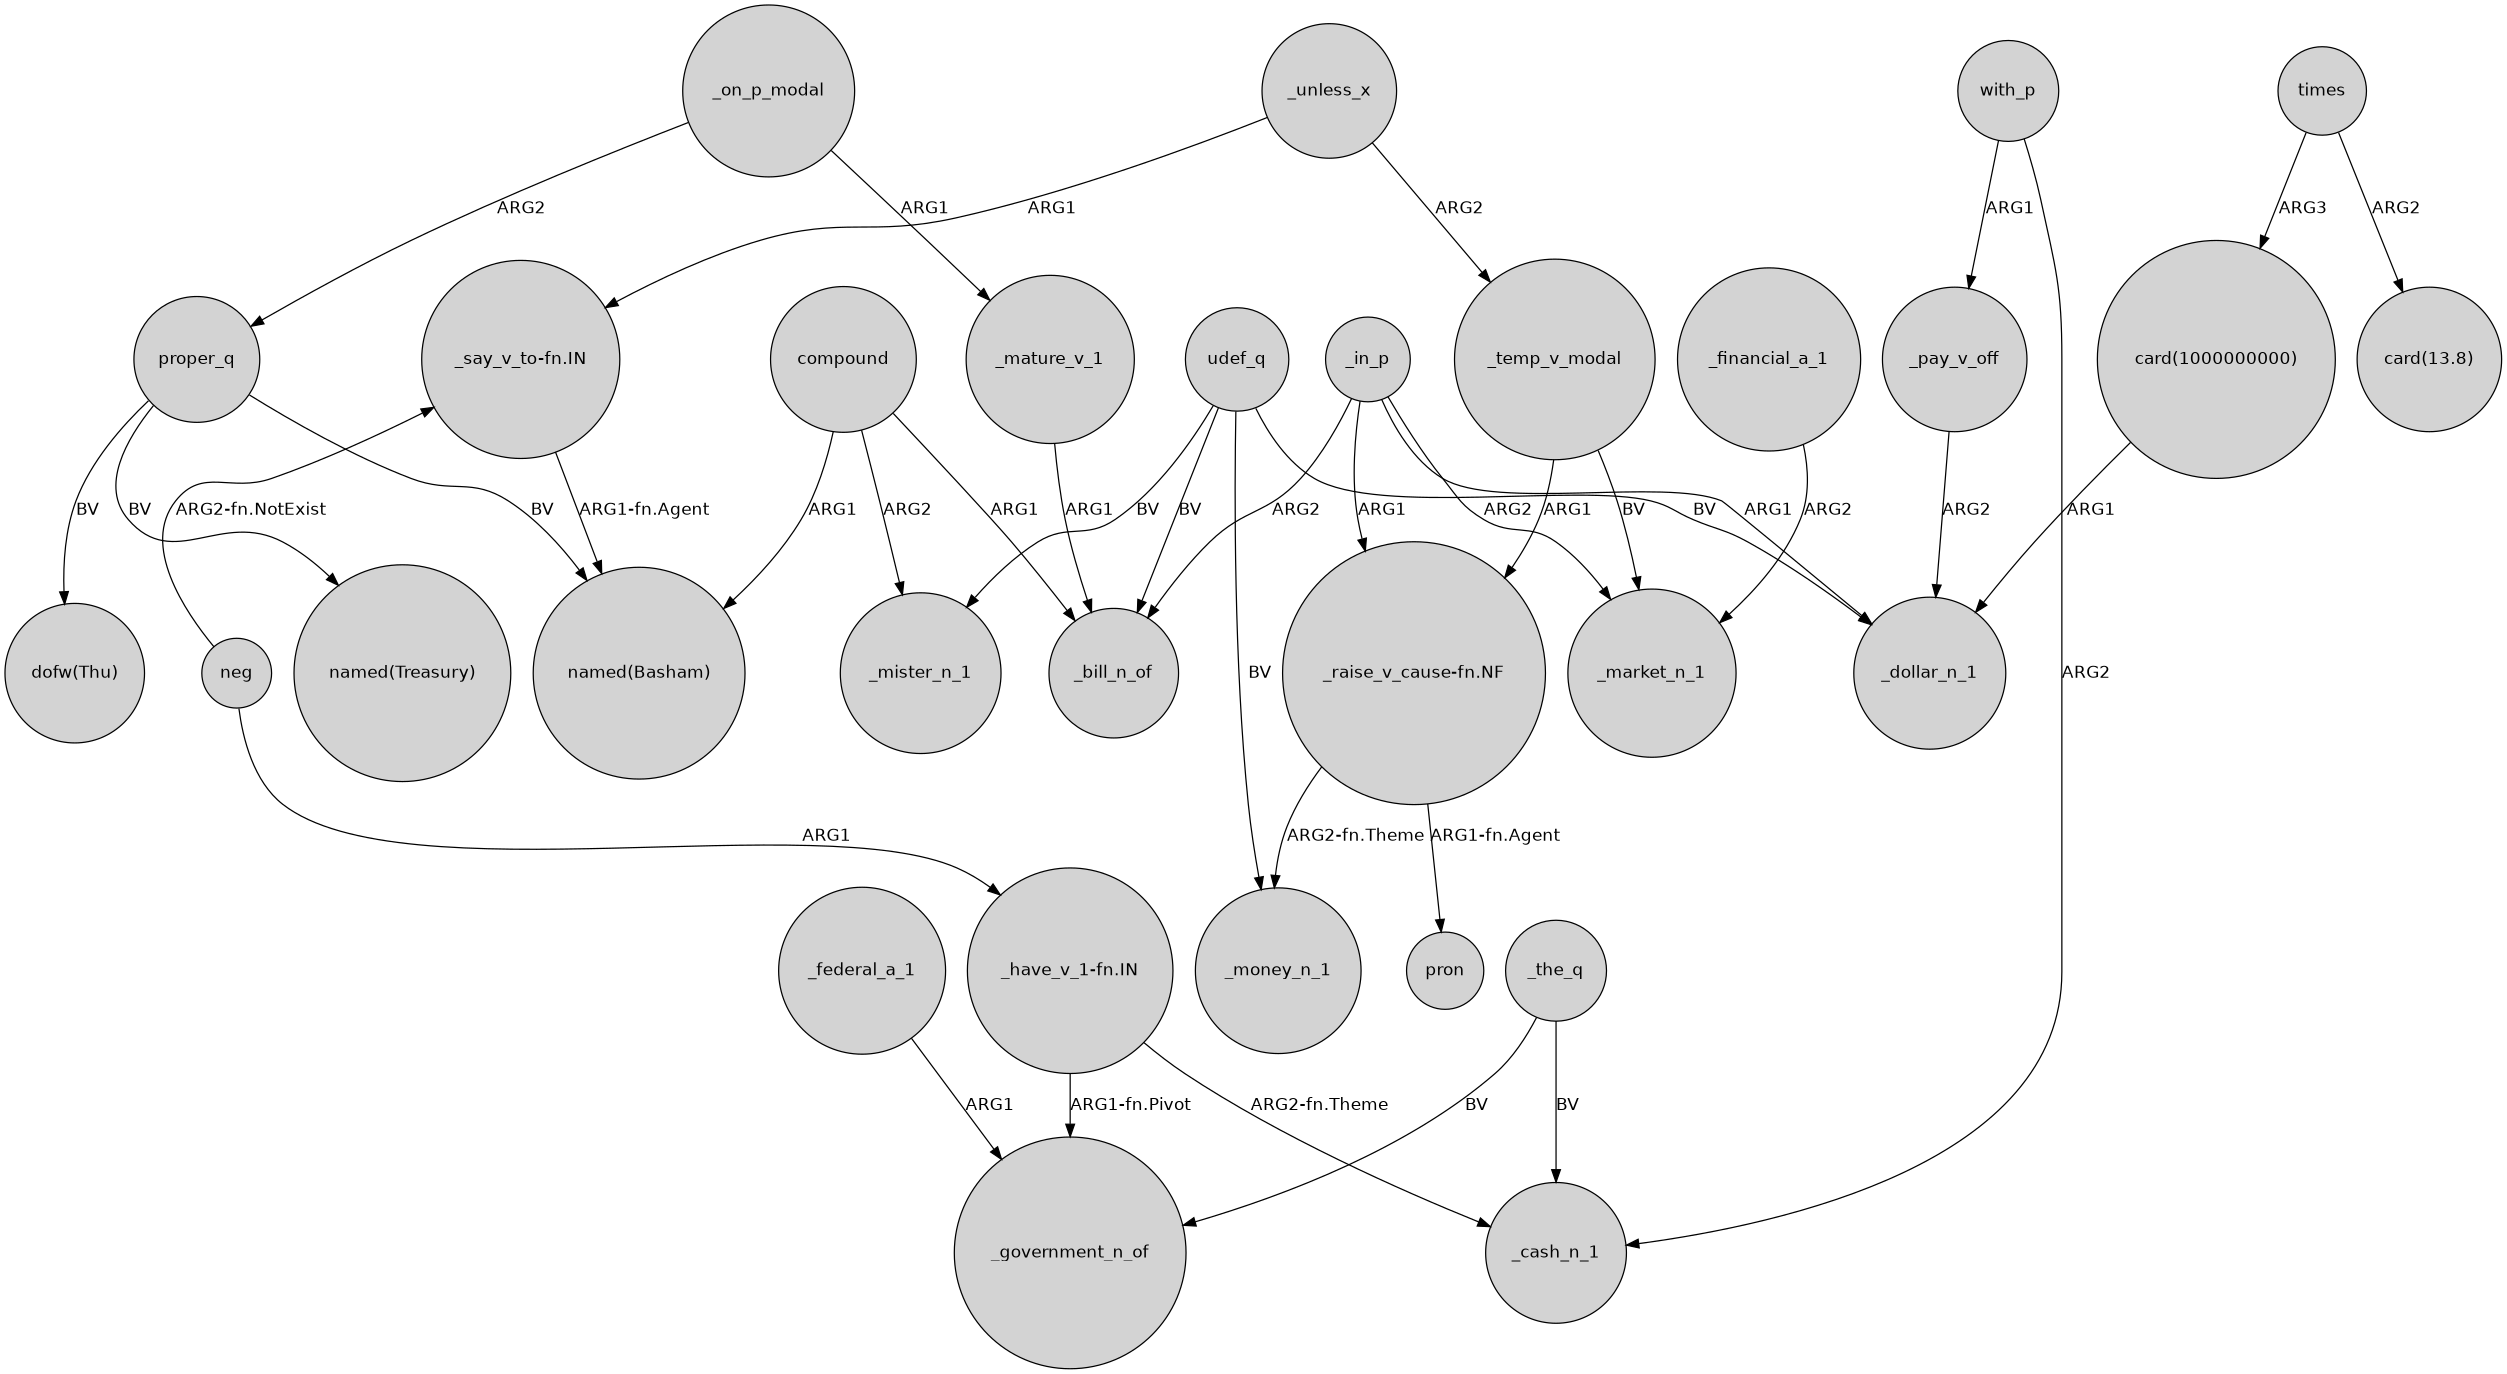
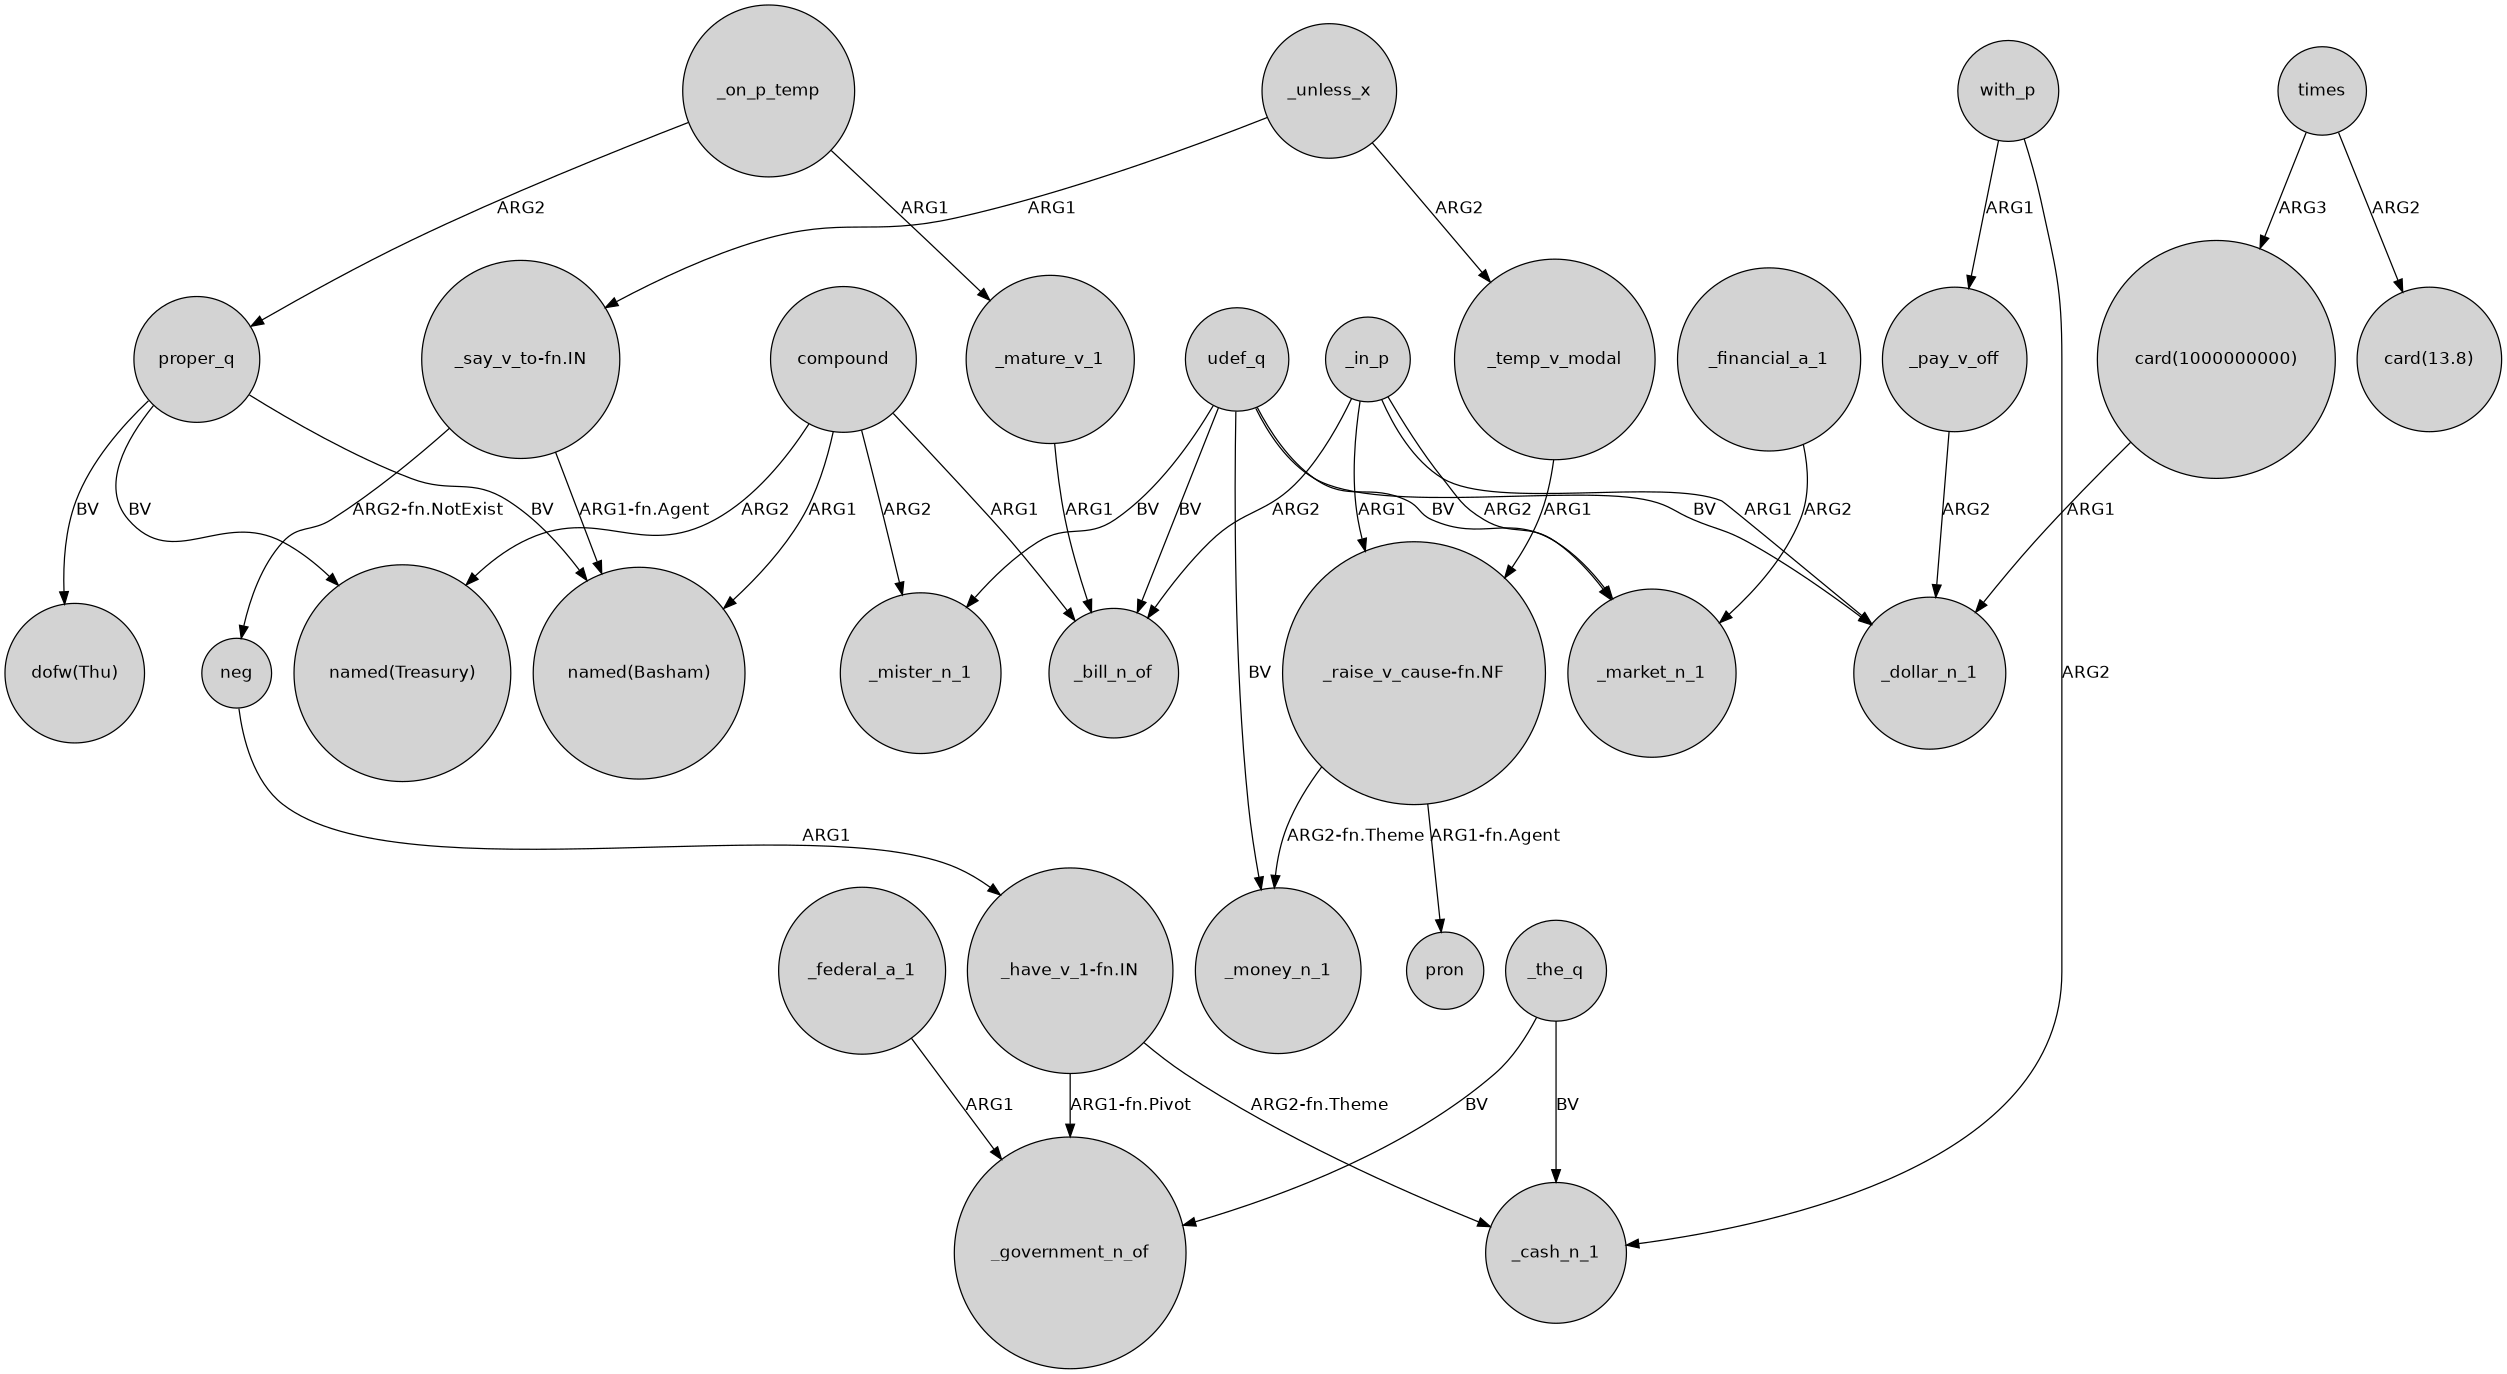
node "_on_p_modal": label "_on_p_modal" -> "_on_p_temp"
edge "neg" -> "_say_v_to-fn.IN": reversed
edge "_temp_v_modal" -> "_market_n_1": now "udef_q" -> "_market_n_1"
edge "compound" -> "named(Treasury)": added, label "ARG2"
